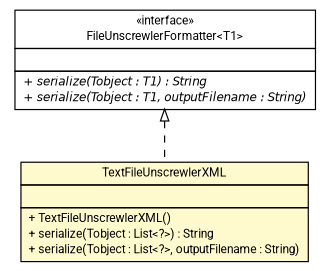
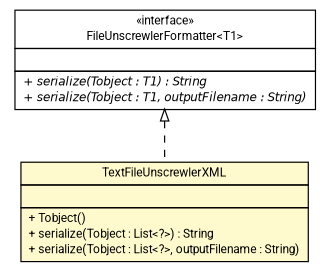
node "TextFileUnscrewlerXML": text "+ TextFileUnscrewlerXML()" -> "+ Tobject()"
